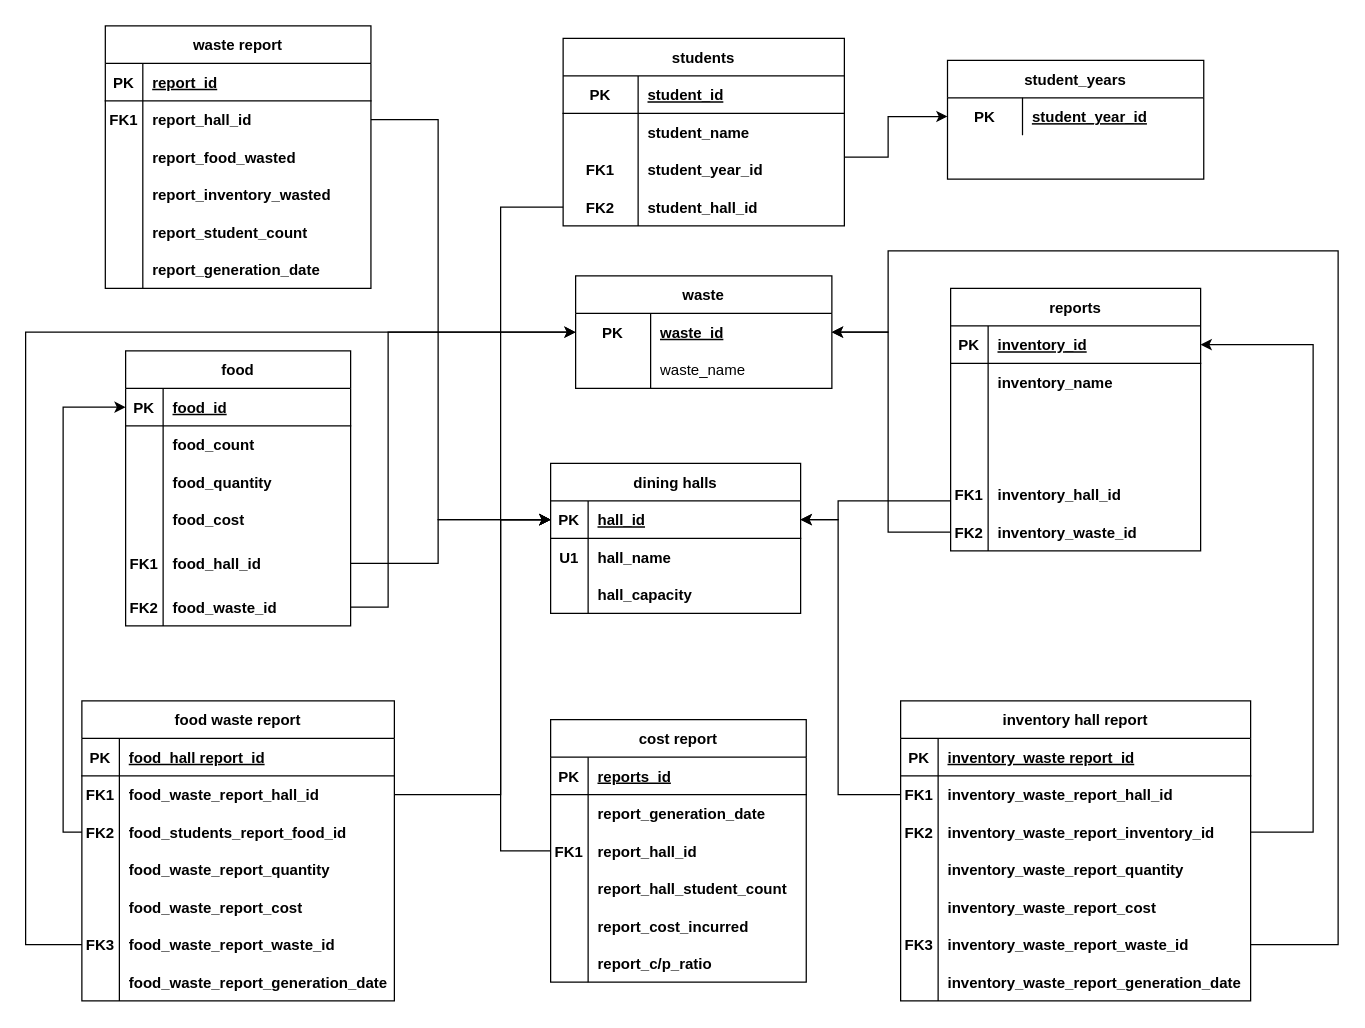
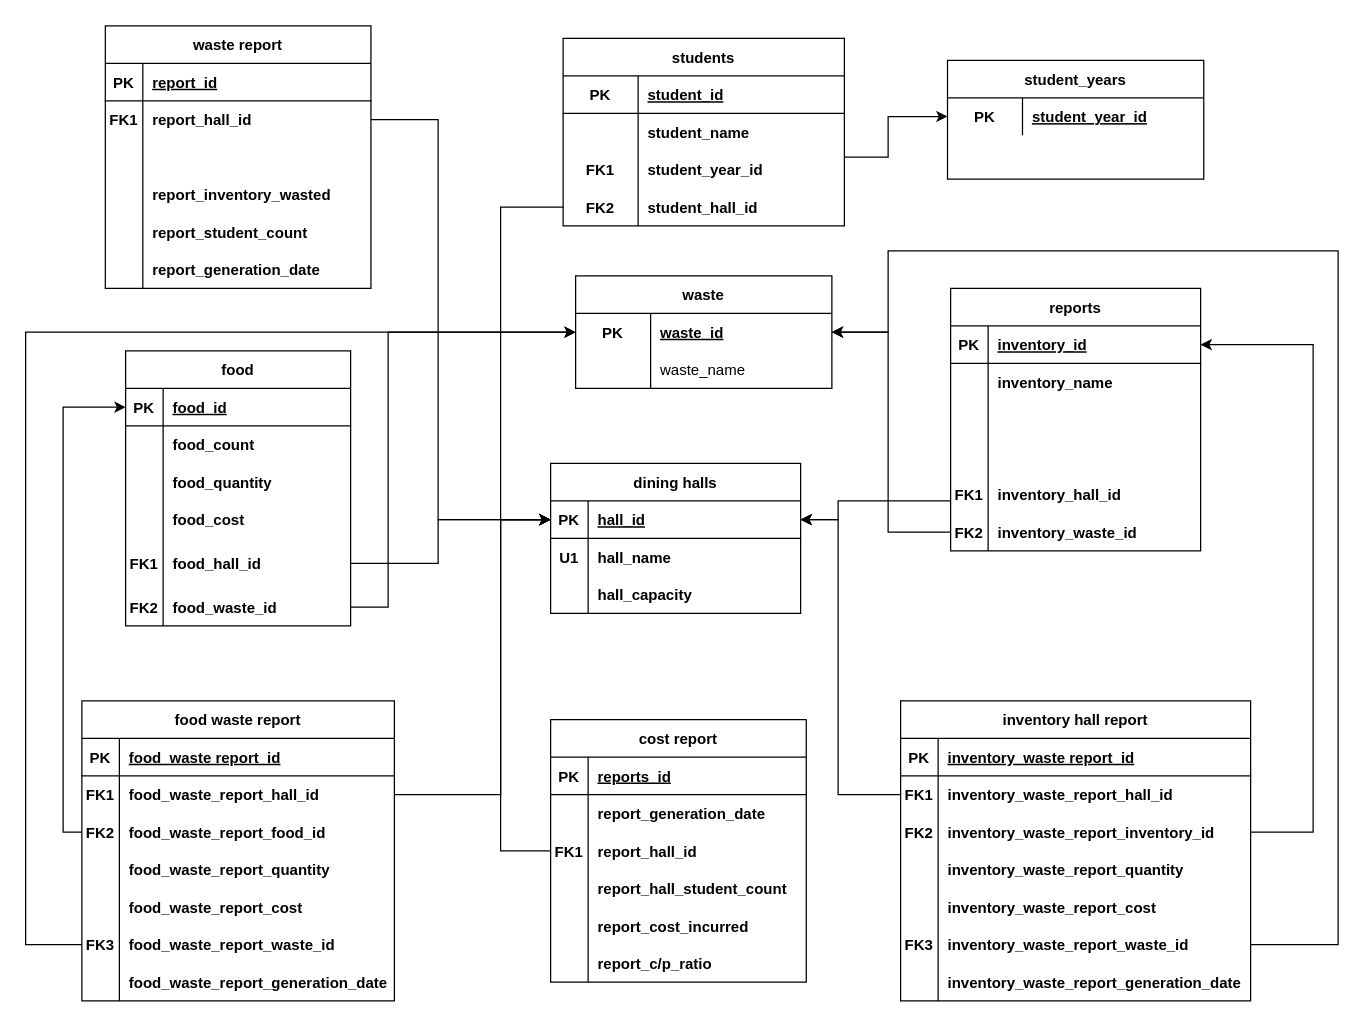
node "report_food_wasted": removed
node "food_hall report_id": label "food_hall report_id" -> "food_waste report_id"
node "food_students_report_food_id": label "food_students_report_food_id" -> "food_waste_report_food_id"
